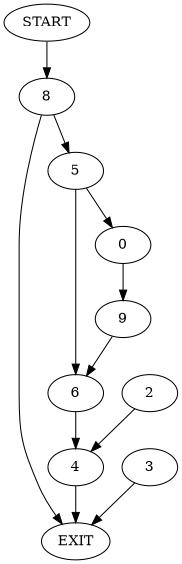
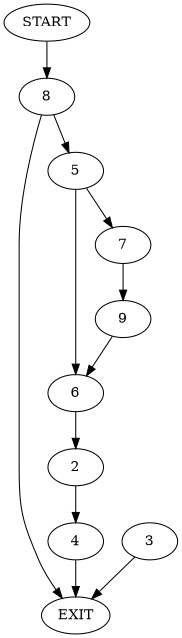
node "0": label "0" -> "7"
edge "6" -> "4": now "6" -> "2"
